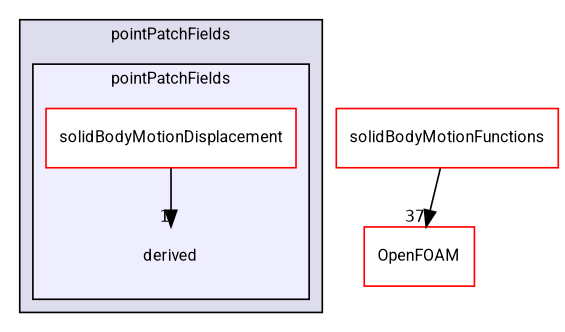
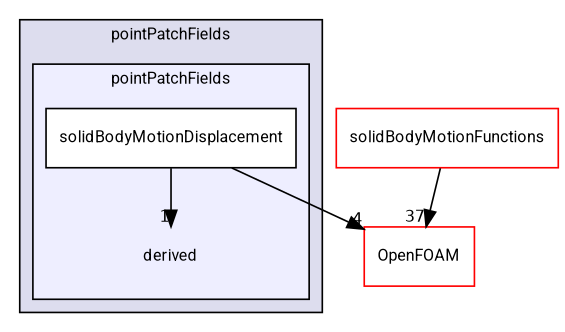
node "solidBodyMotionDisplacement": color red -> black
edge "solidBodyMotionDisplacement" -> "OpenFOAM": added
